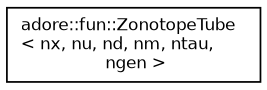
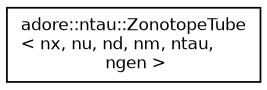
node "adore::fun::ZonotopeTube < nx, nu, nd, nm, ntau, ngen >": label "adore::fun::ZonotopeTube < nx, nu, nd, nm, ntau, ngen >" -> "adore::ntau::ZonotopeTube < nx, nu, nd, nm, ntau, ngen >"
